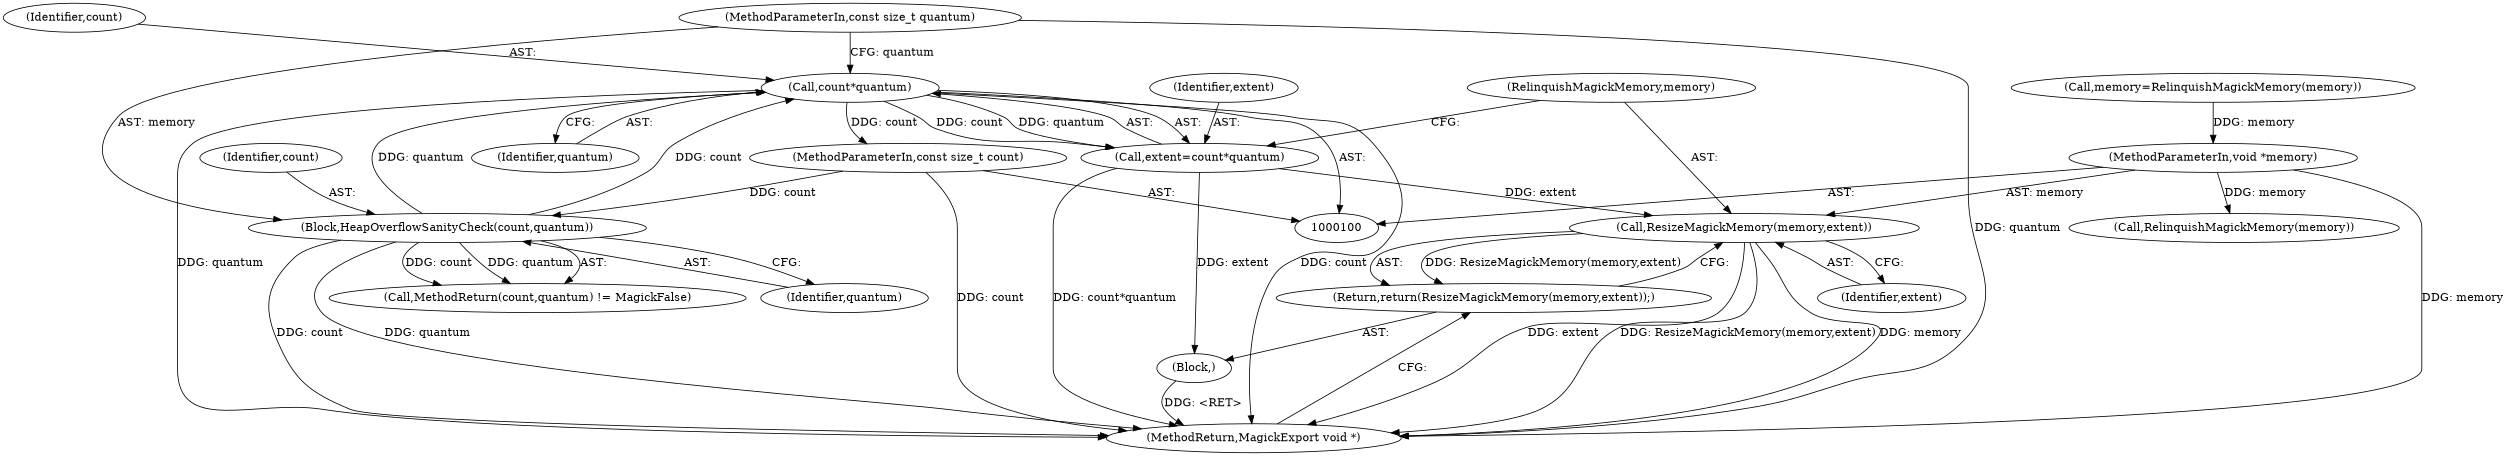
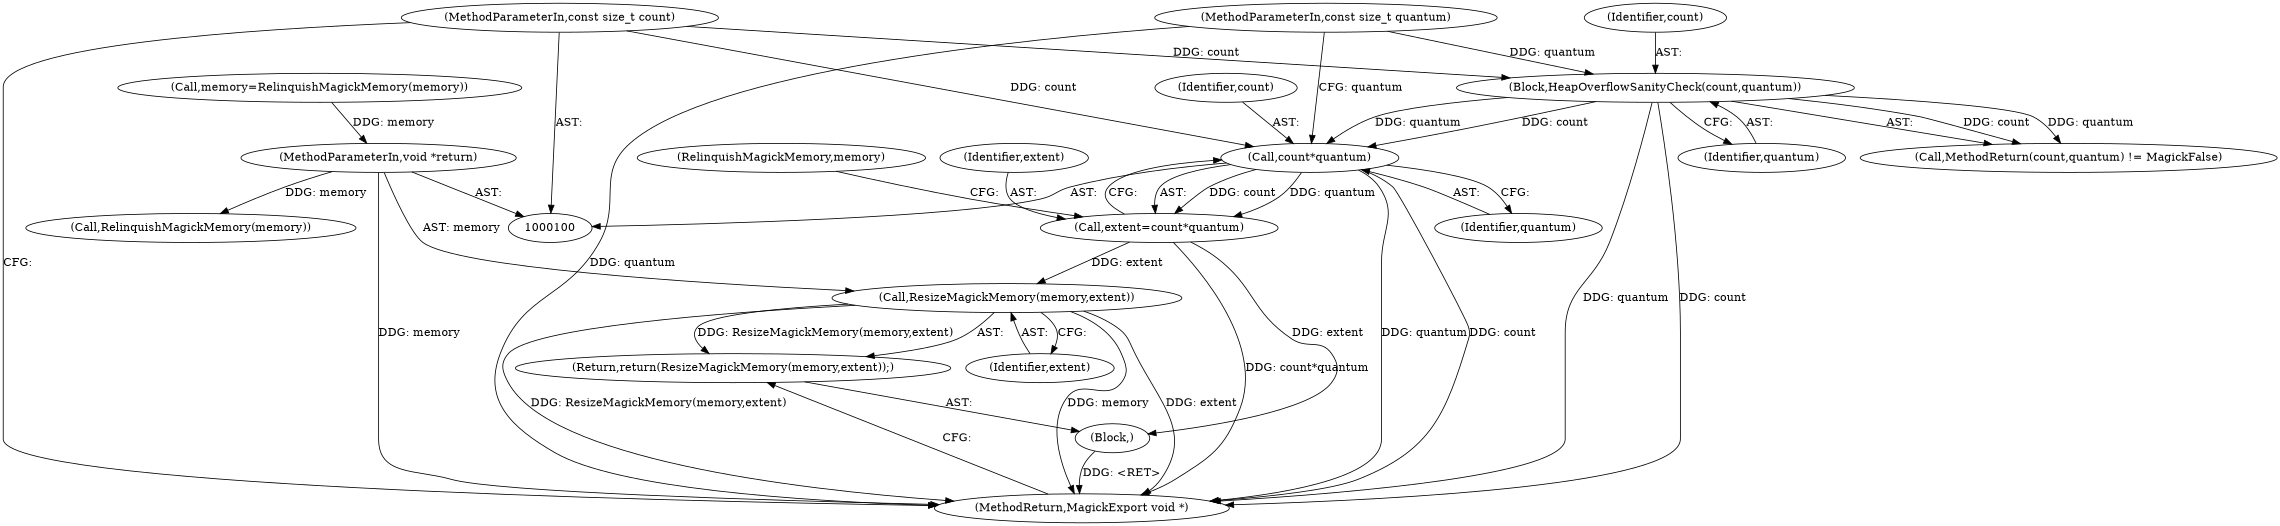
edge "(MethodParameterIn,const size_t quantum)" -> "(Block,HeapOverflowSanityCheck(count,quantum))": label "AST: memory" -> "DDG: quantum"
edge "(Call,count*quantum)" -> "(MethodParameterIn,const size_t count)": reversed
edge "(Call,extent=count*quantum)" -> "(Call,count*quantum)": label "AST: " -> "CFG: "
edge "(RelinquishMagickMemory,memory)" -> "(Call,ResizeMagickMemory(memory,extent))": removed, label "AST:"
node "(MethodParameterIn,void *memory)": label "(MethodParameterIn,void *memory)" -> "(MethodParameterIn,void *return)"
edge "(Return,return(ResizeMagickMemory(memory,extent));)" -> "(Call,ResizeMagickMemory(memory,extent))": removed, label "CFG:"
edge "(MethodParameterIn,const size_t count)" -> "(MethodReturn,MagickExport void *)": label "DDG: count" -> "CFG: "
